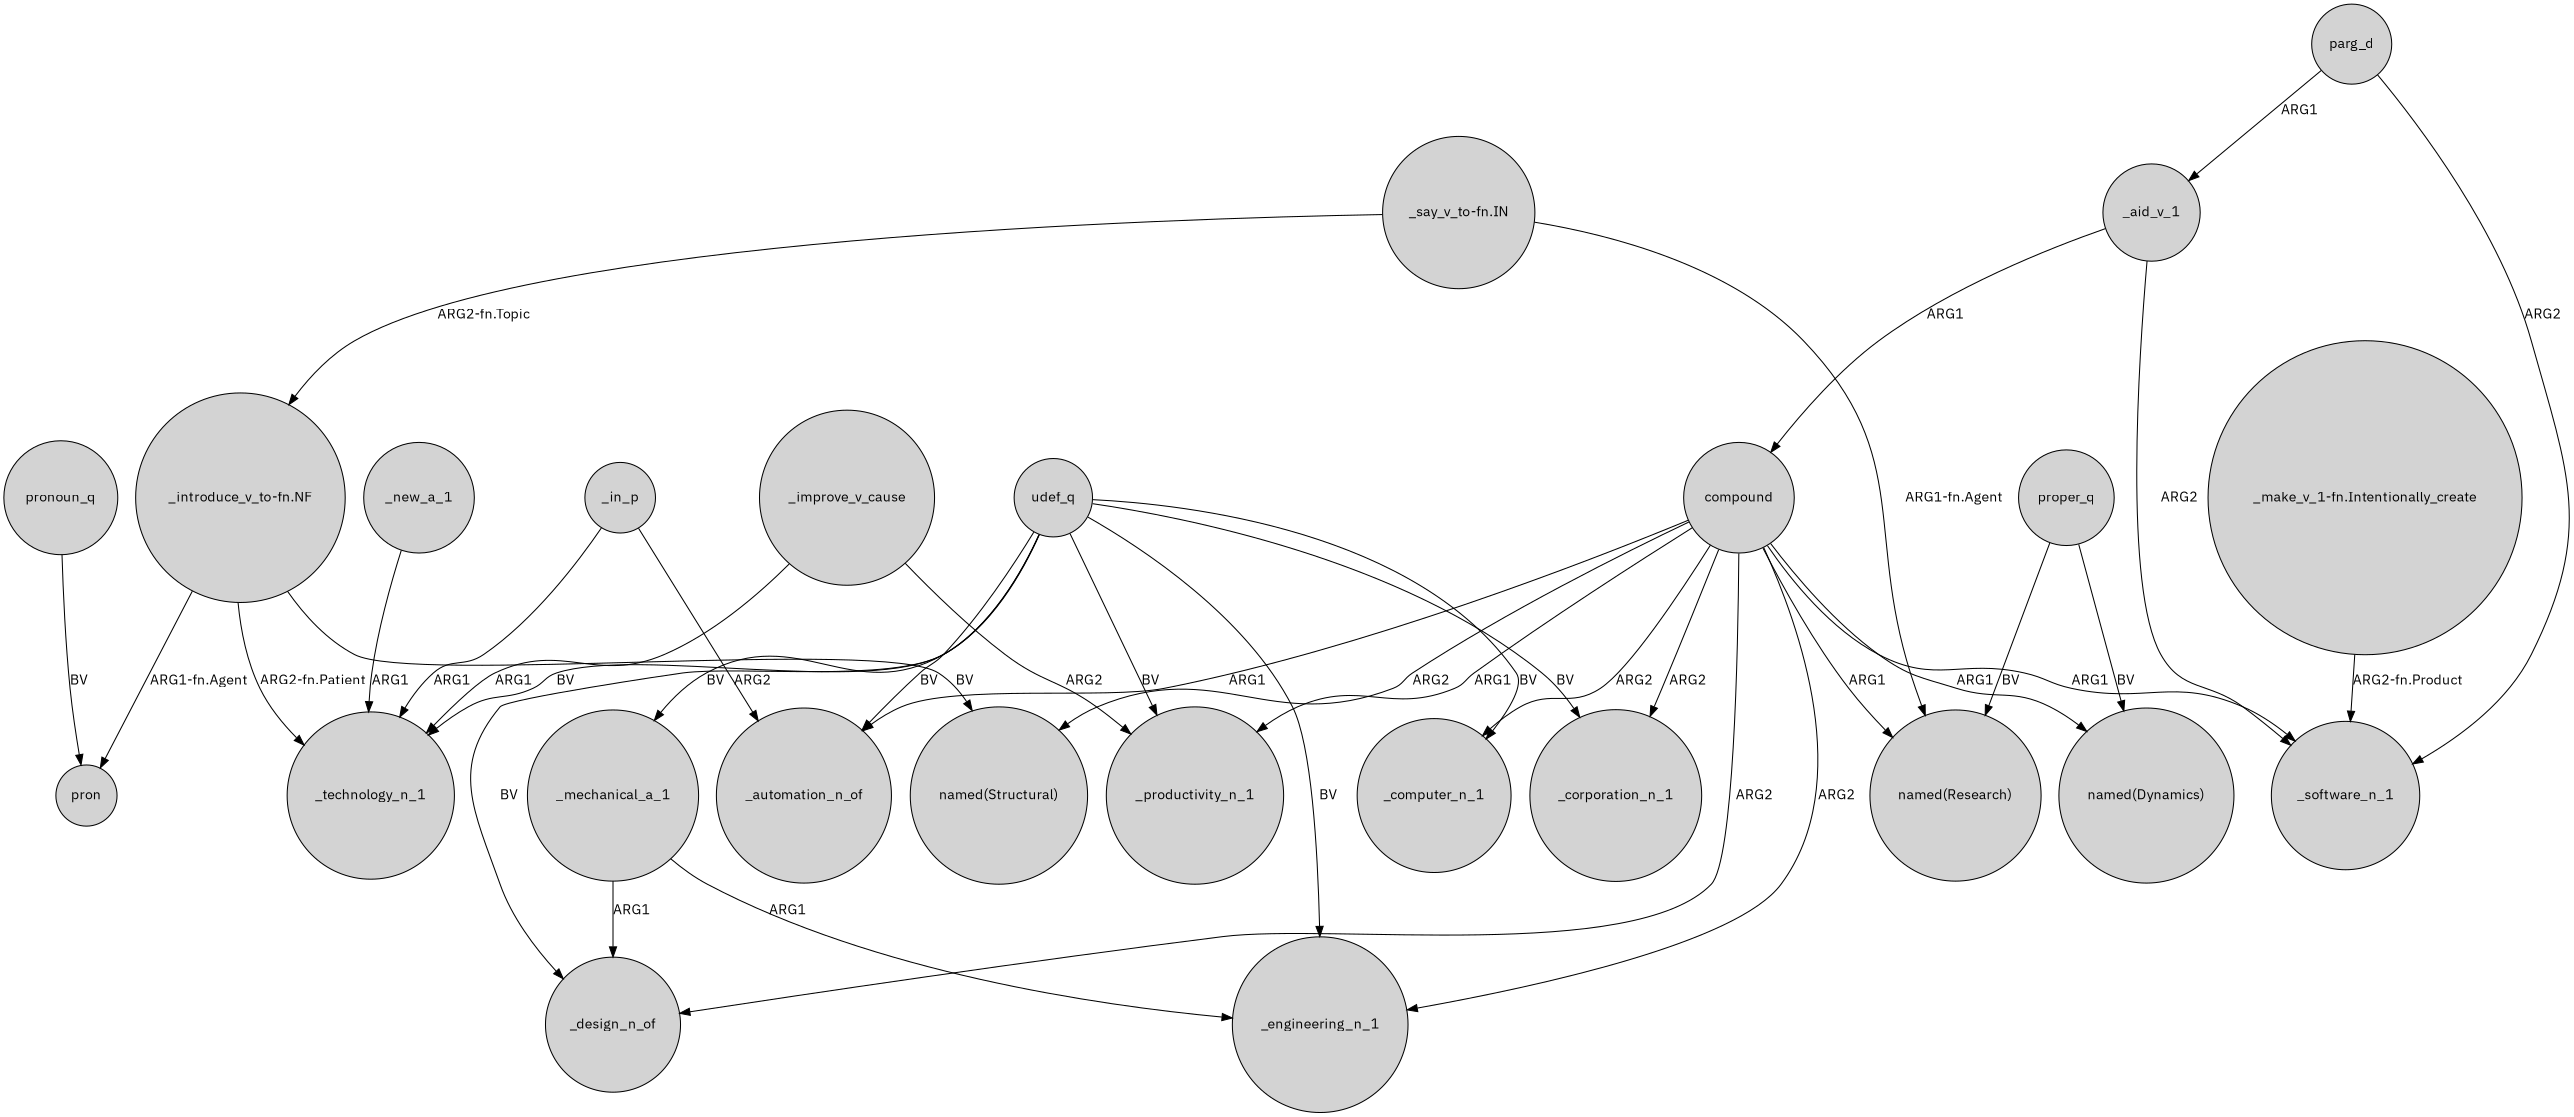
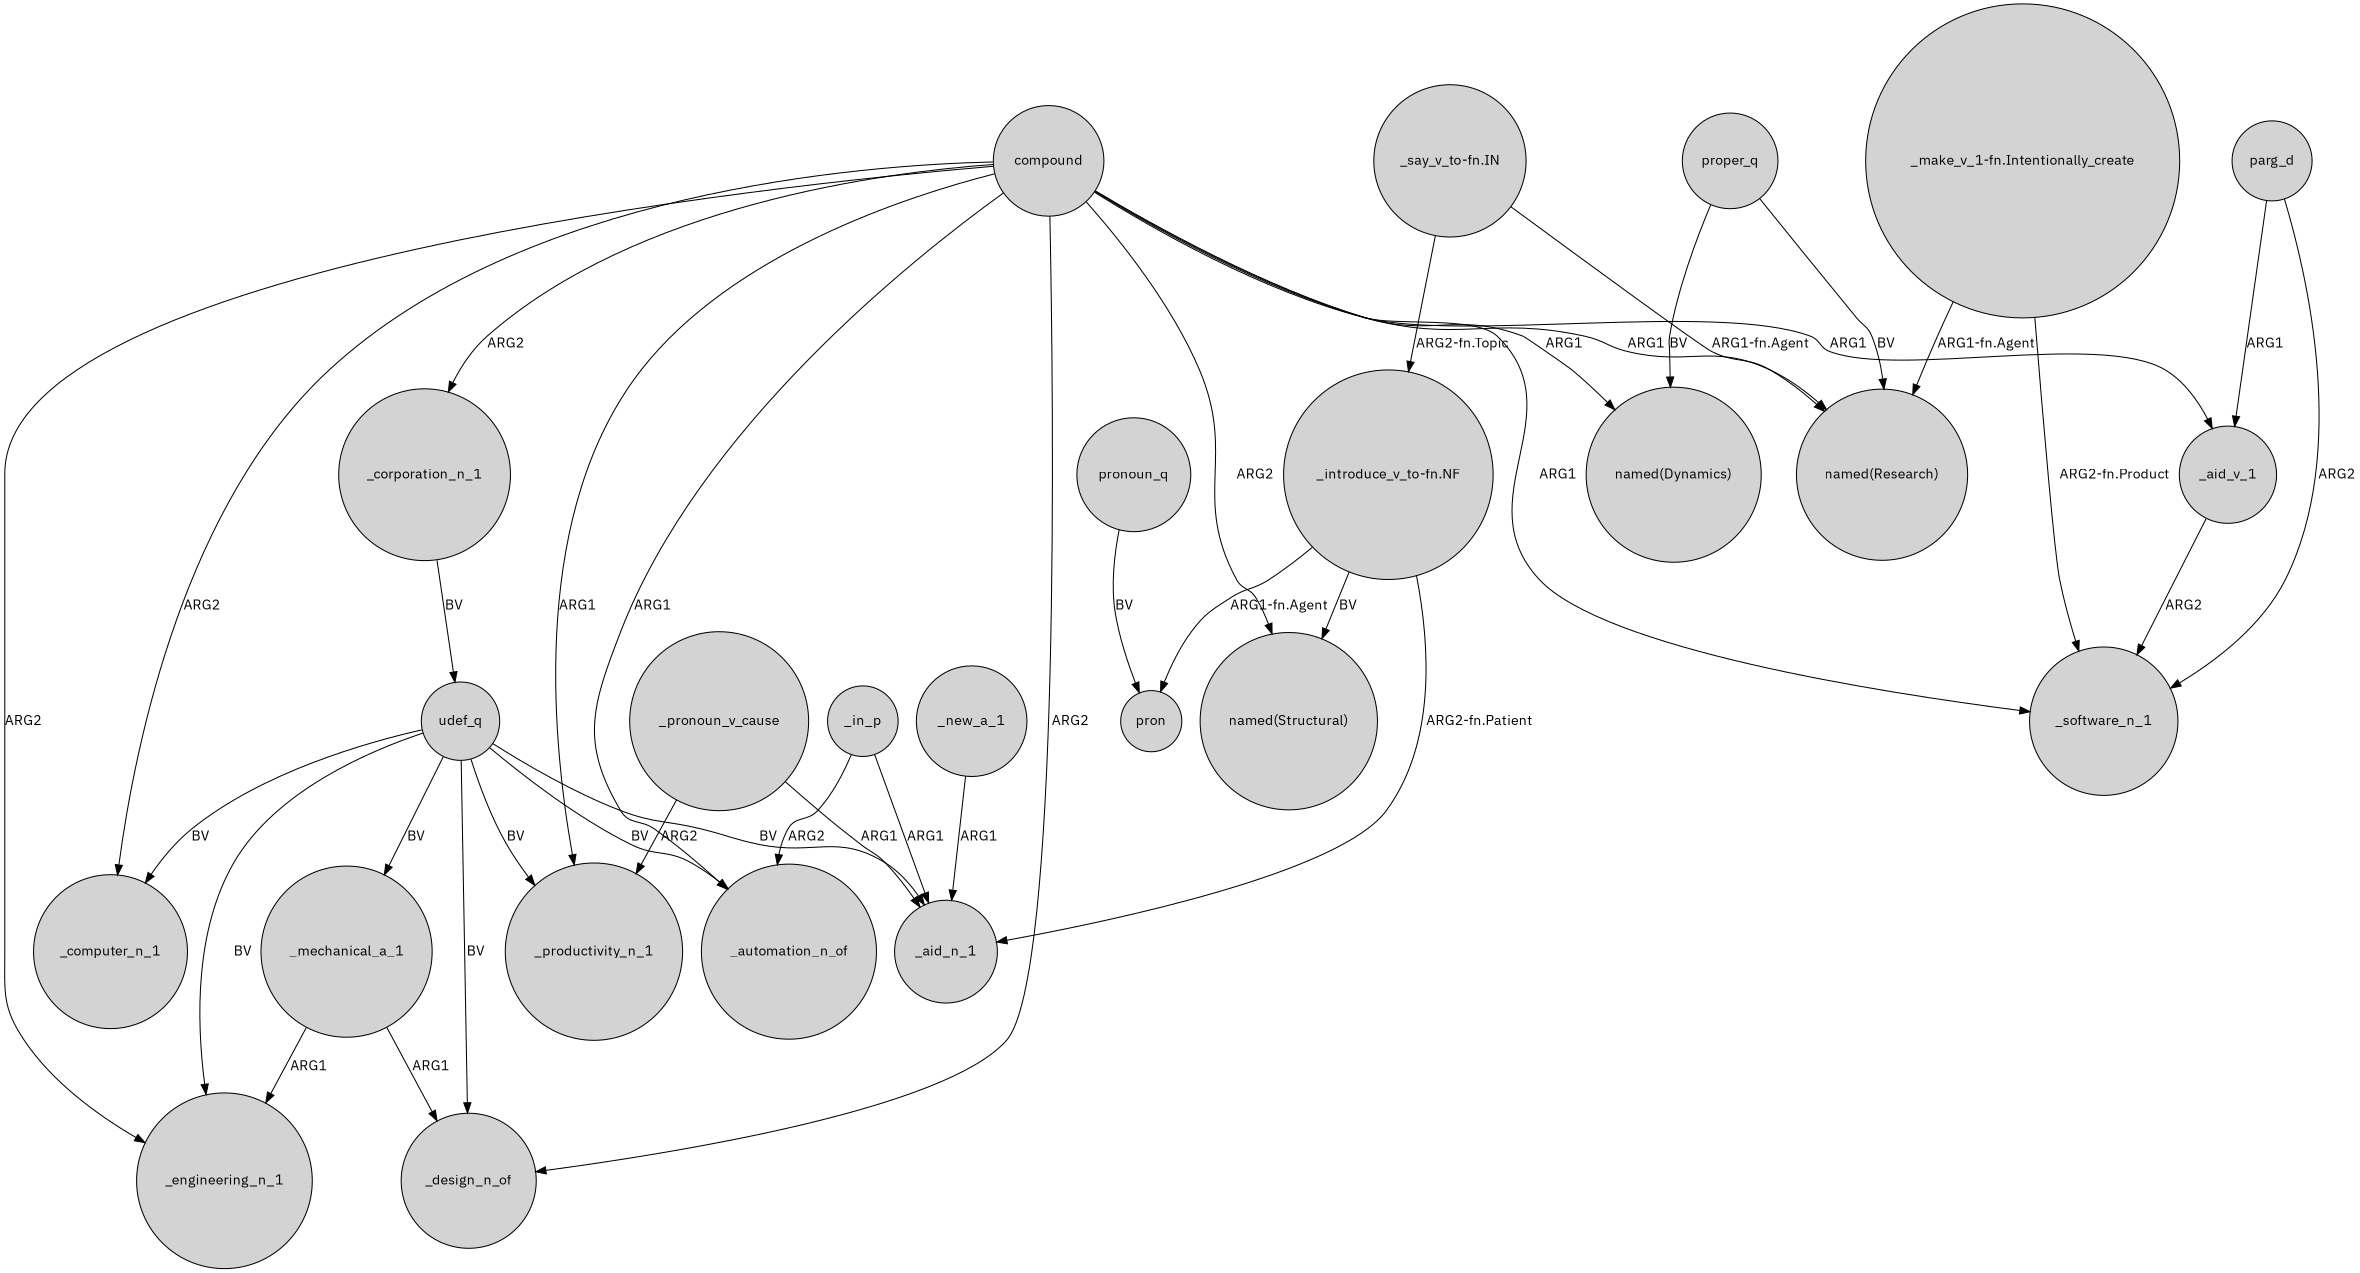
edge "_aid_v_1" -> "compound": reversed
edge "_make_v_1-fn.Intentionally_create" -> "named(Research)": added, label "ARG1-fn.Agent"
node "_improve_v_cause": label "_improve_v_cause" -> "_pronoun_v_cause"
edge "udef_q" -> "_corporation_n_1": reversed
node "_technology_n_1": label "_technology_n_1" -> "_aid_n_1"
